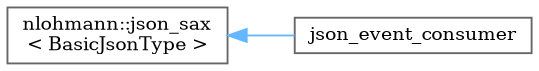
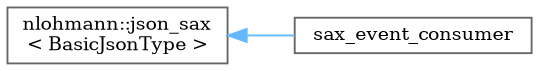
node "json_event_consumer": label "json_event_consumer" -> "sax_event_consumer"
